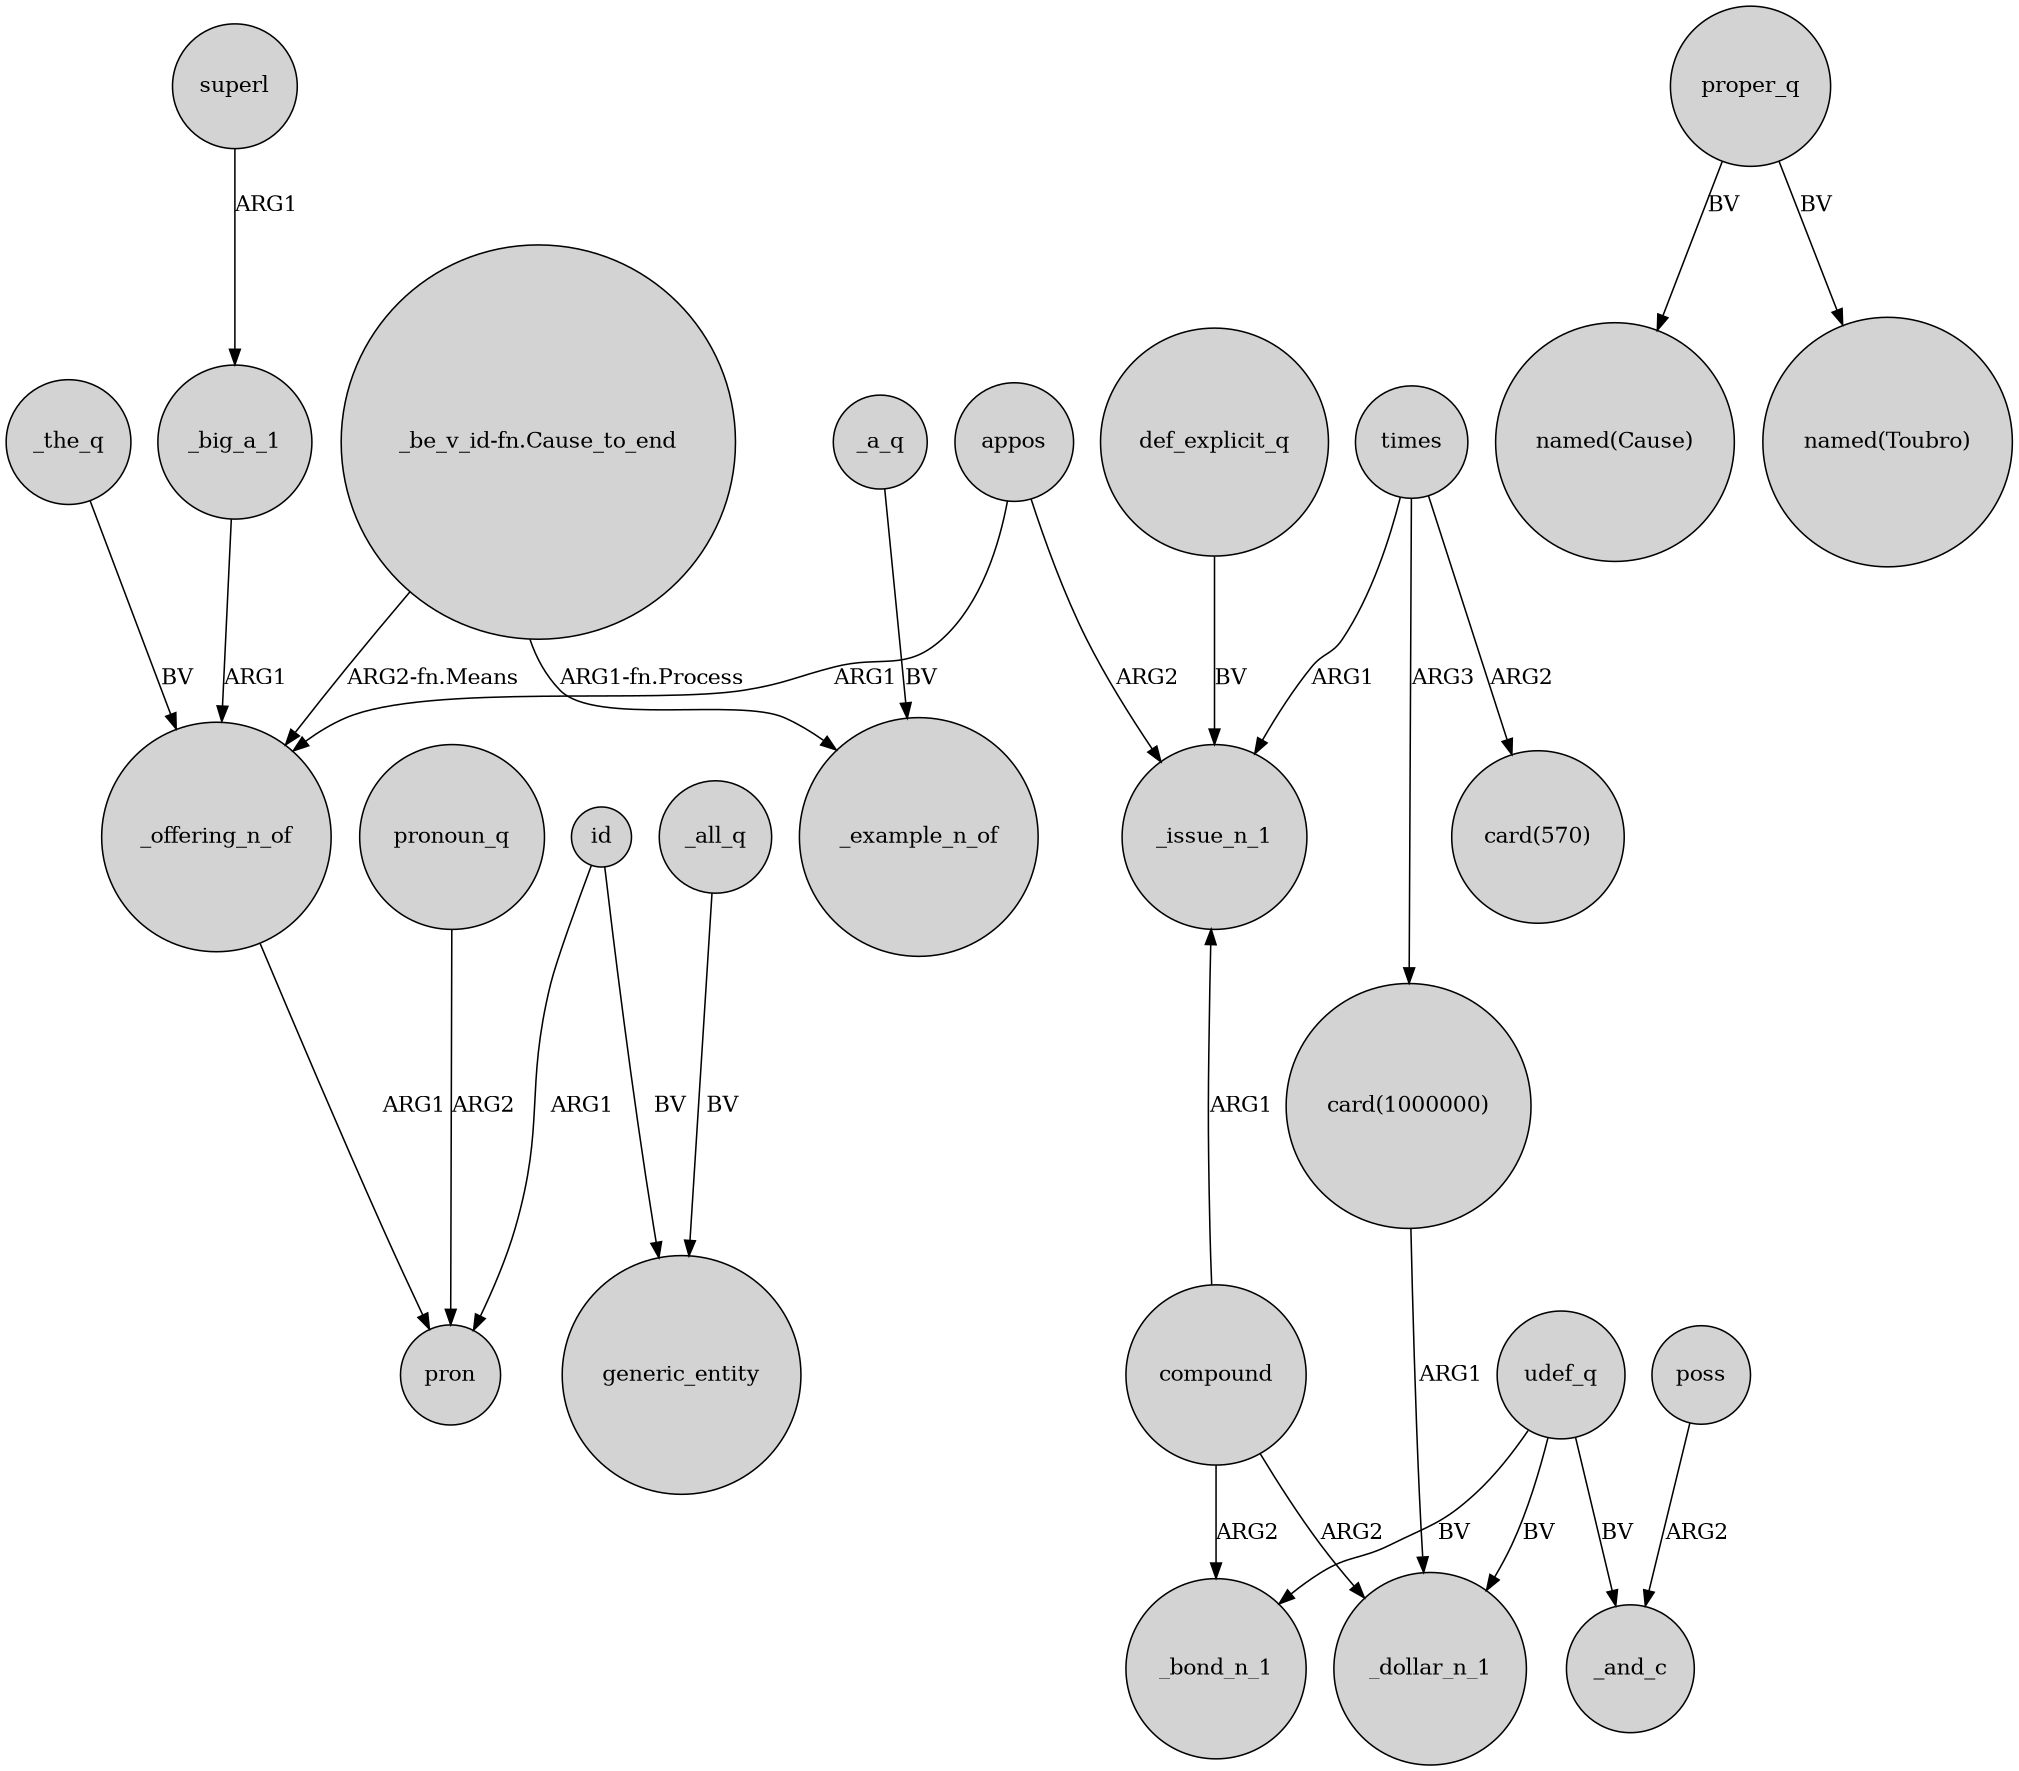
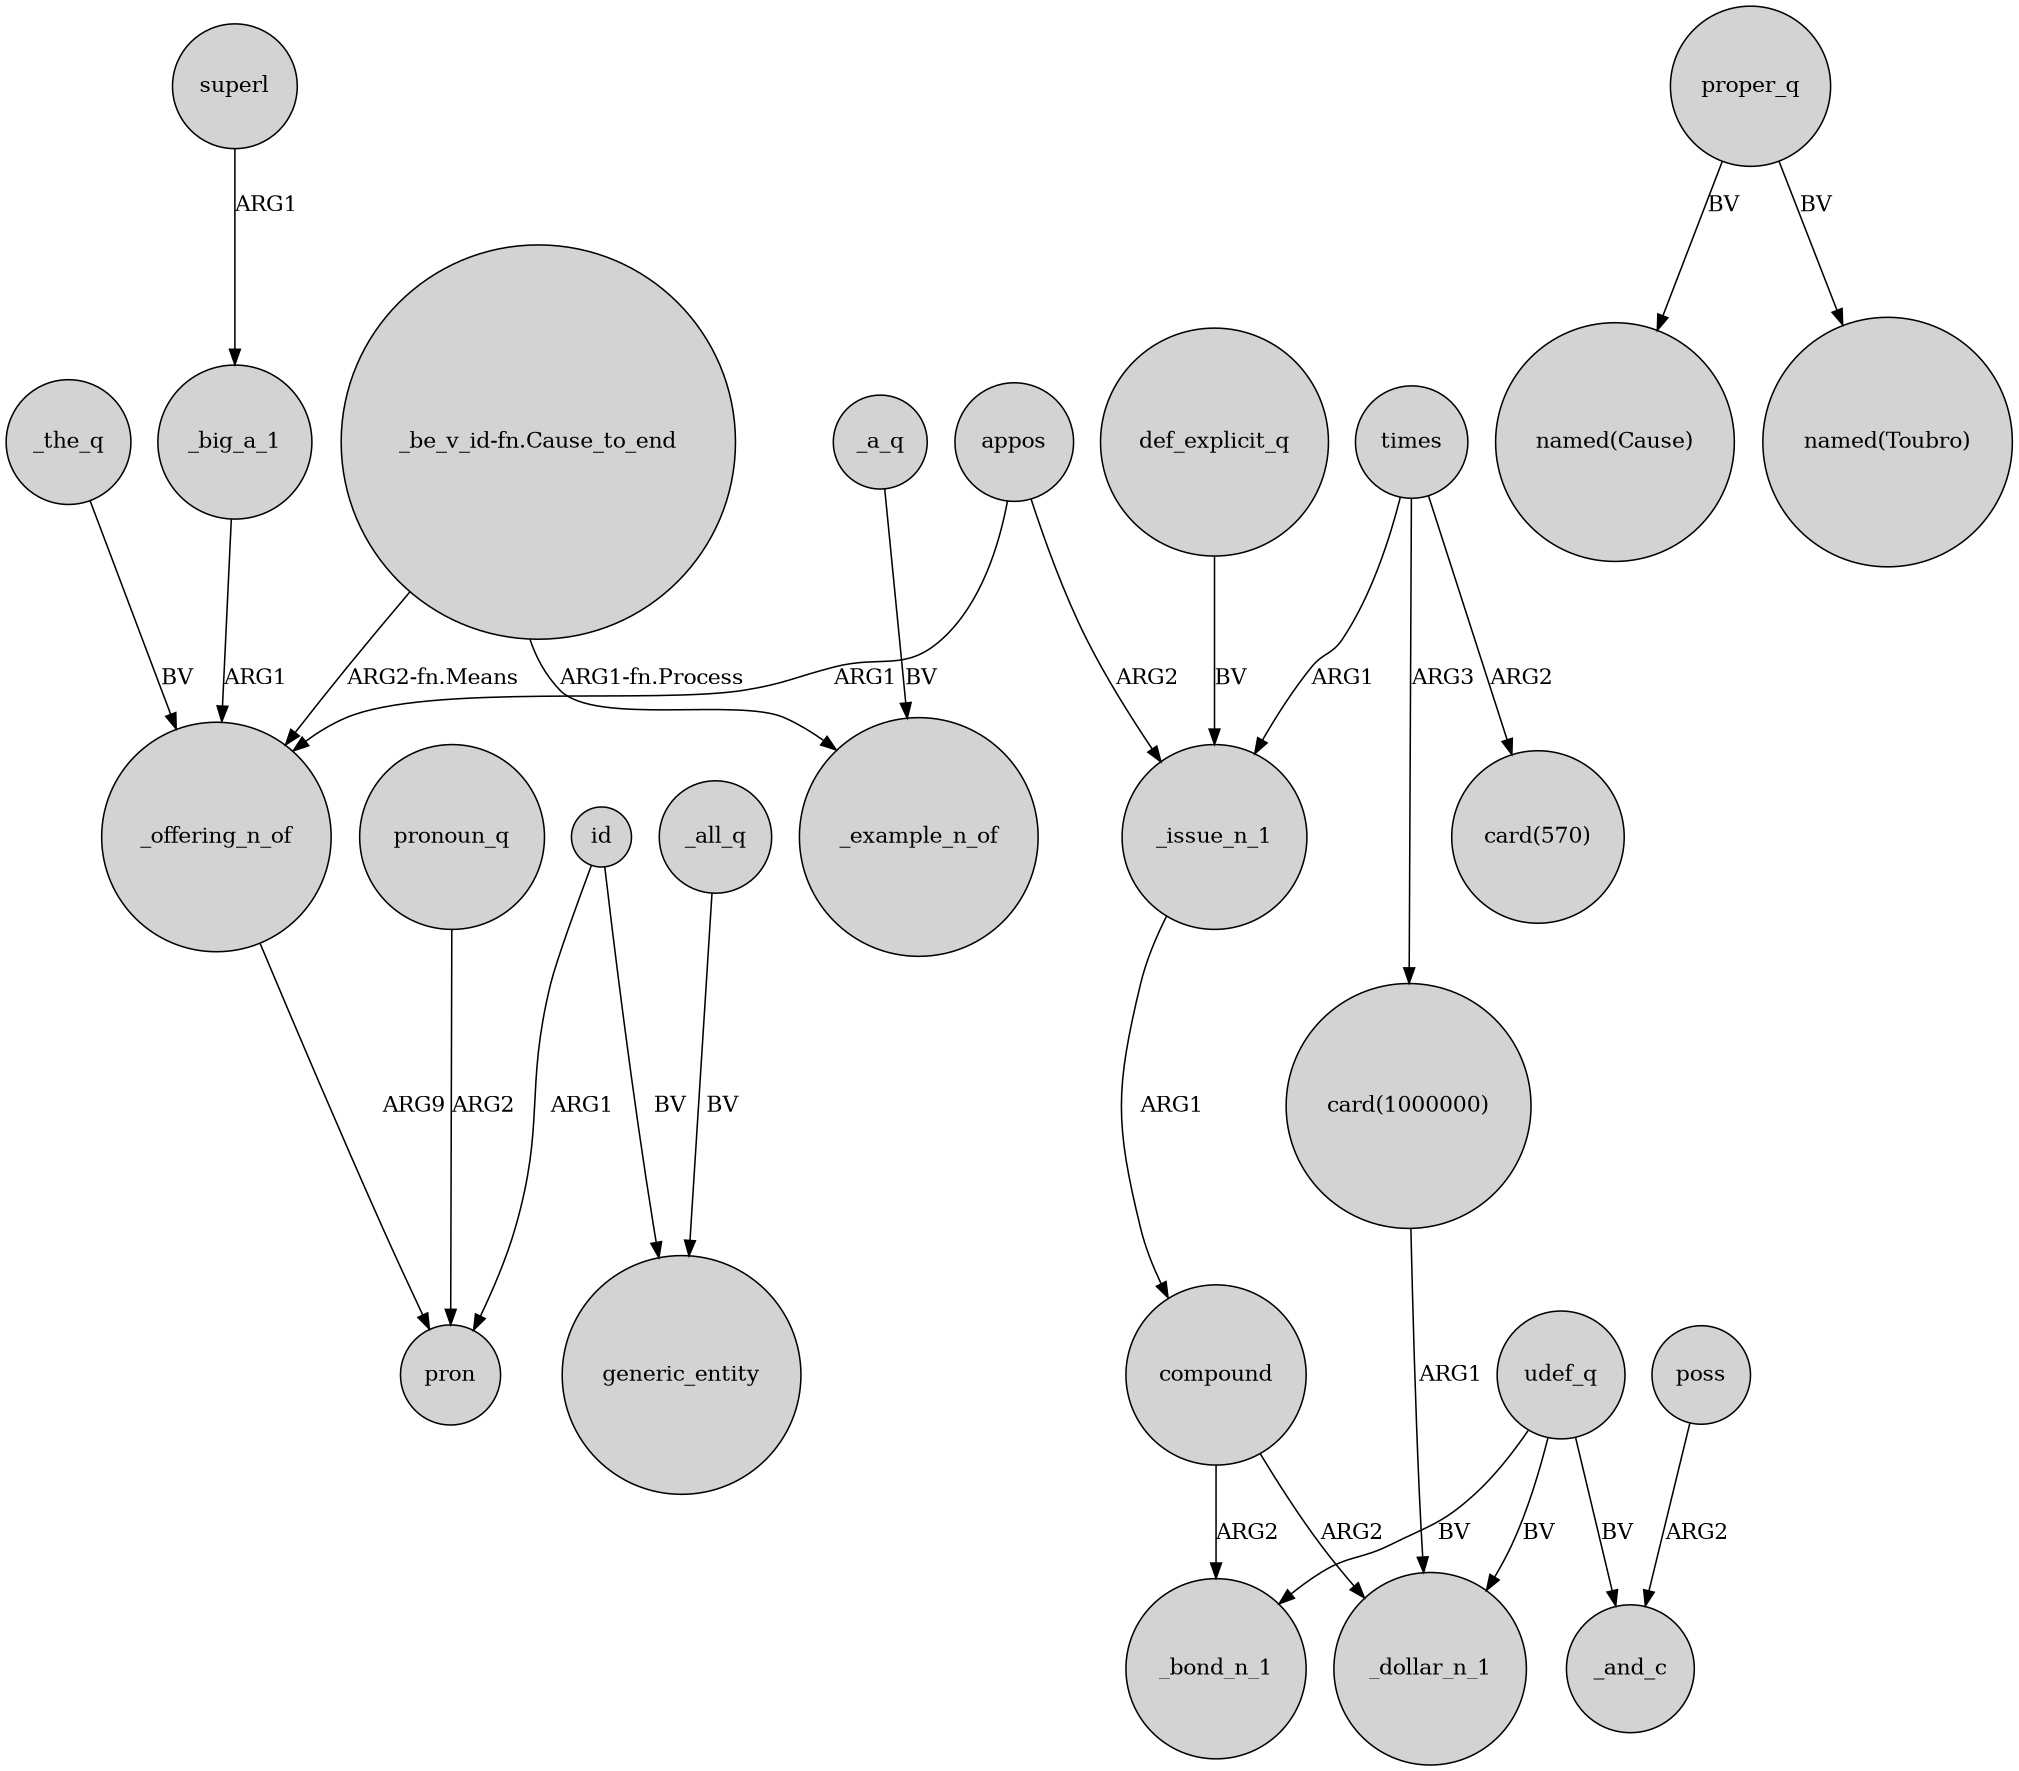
edge "_offering_n_of" -> "pron": label "ARG1" -> "ARG9"
edge "compound" -> "_issue_n_1": reversed
